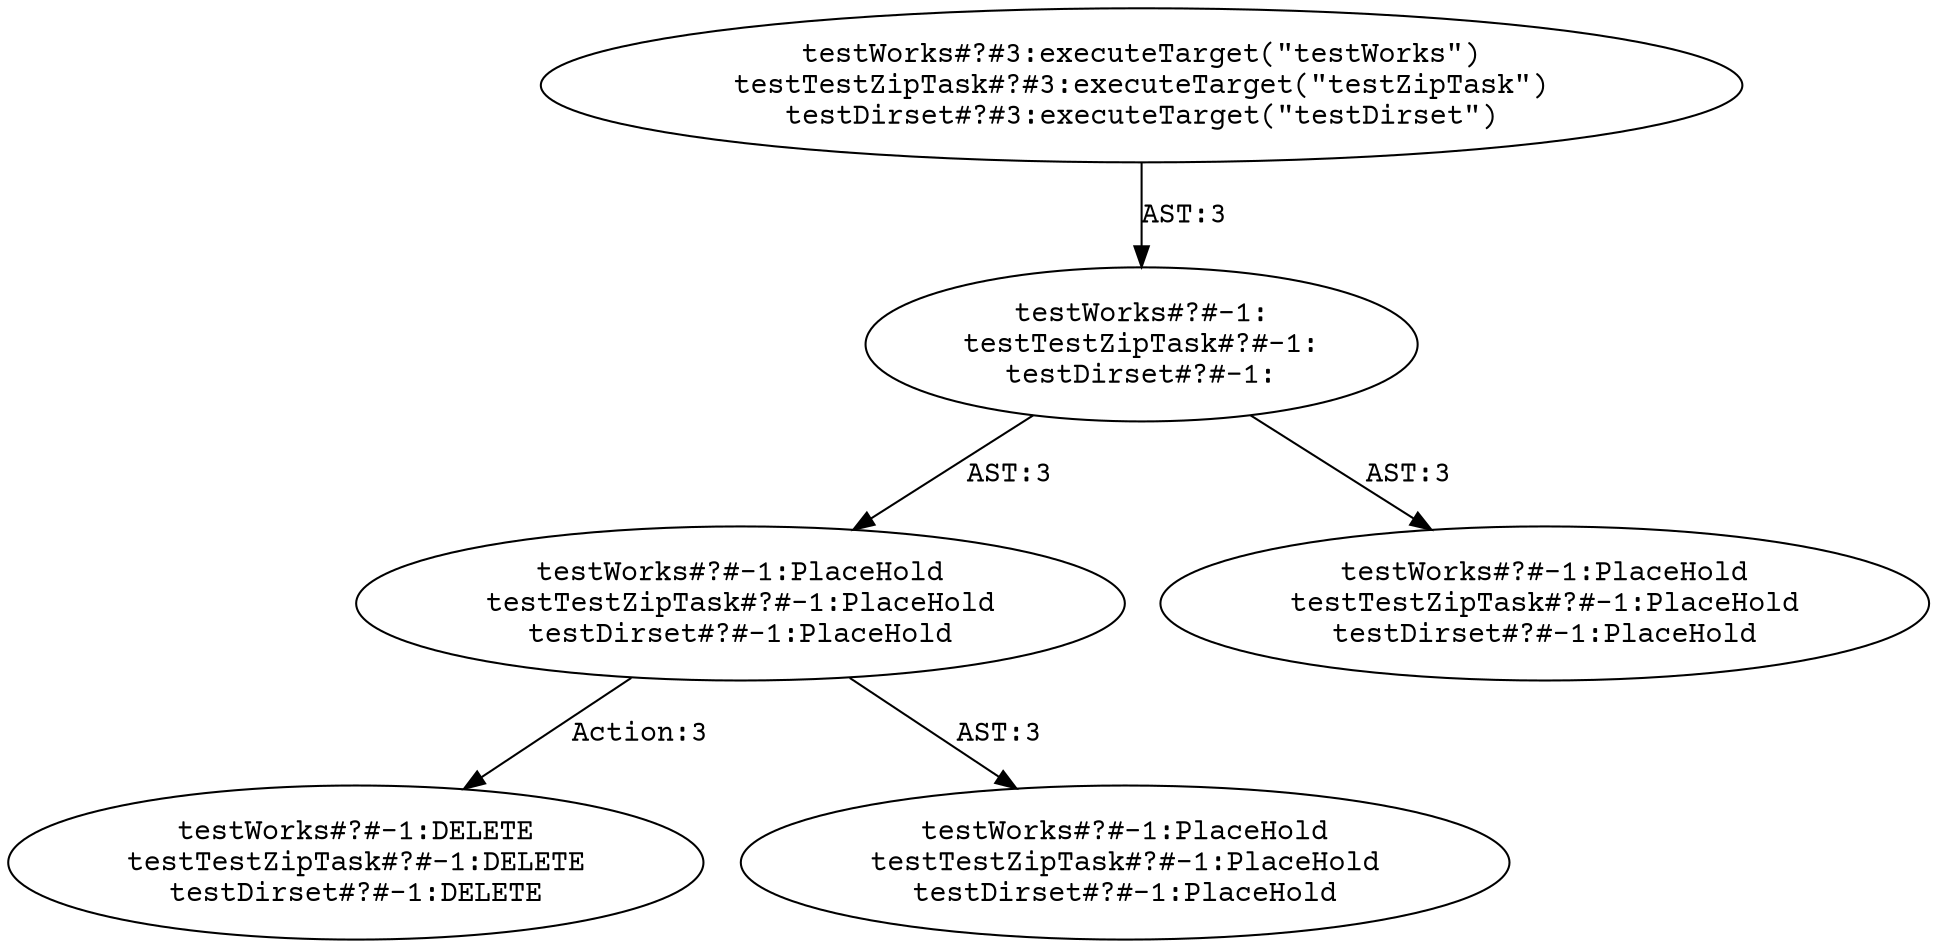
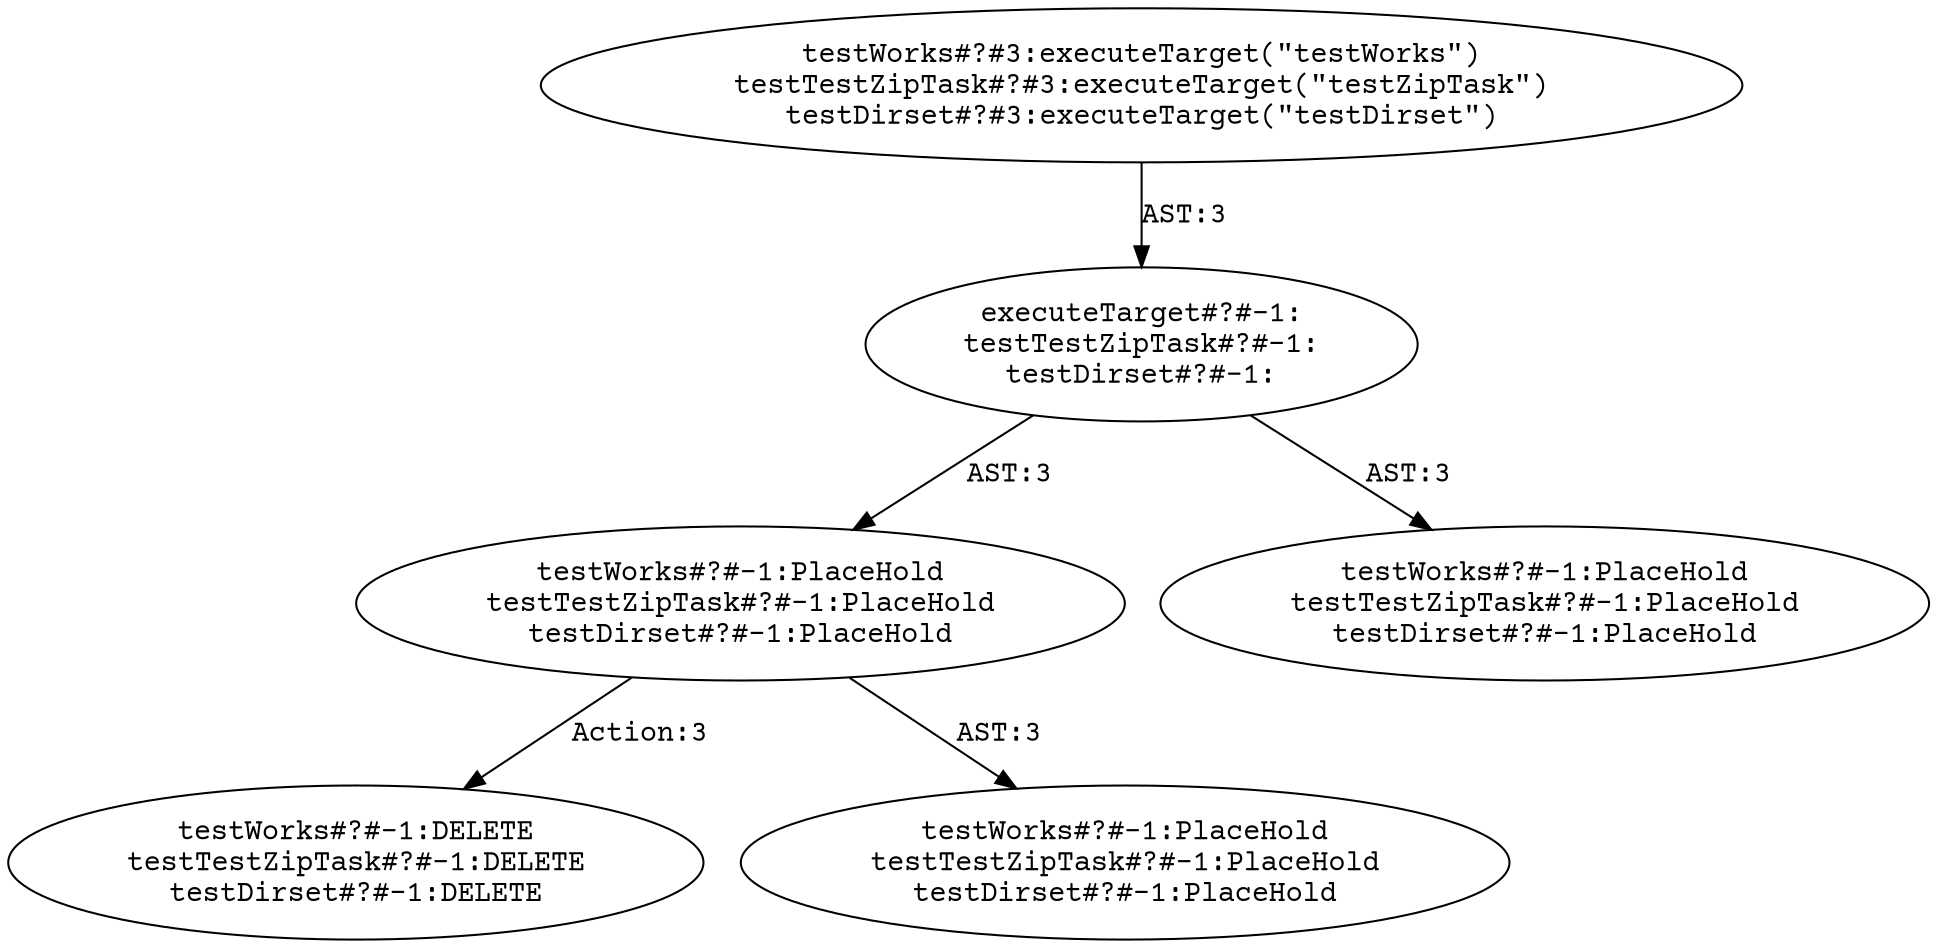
node "testWorks#?#-1: testTestZipTask#?#-1: testDirset#?#-1:": label "testWorks#?#-1: testTestZipTask#?#-1: testDirset#?#-1:" -> "executeTarget#?#-1: testTestZipTask#?#-1: testDirset#?#-1:"
